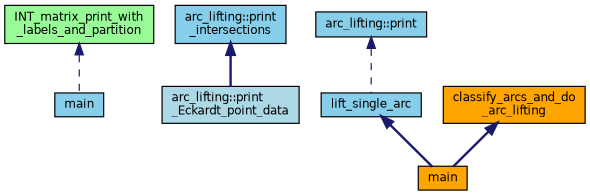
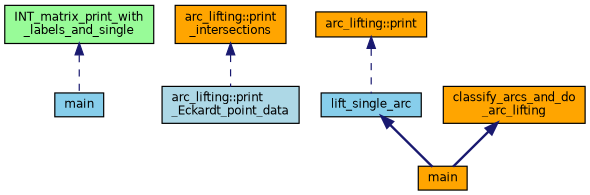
node "INT_matrix_print_with _labels_and_partition": label "INT_matrix_print_with _labels_and_partition" -> "INT_matrix_print_with _labels_and_single"
node "arc_lifting::print _intersections": fillcolor skyblue -> orange
node "arc_lifting::print": fillcolor skyblue -> orange
edge "arc_lifting::print _Eckardt_point_data" -> "arc_lifting::print _intersections": style bold -> dashed
